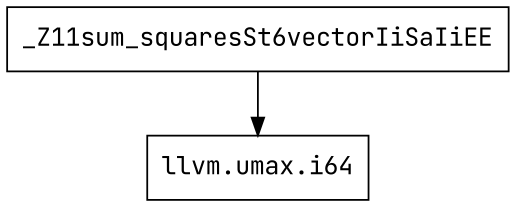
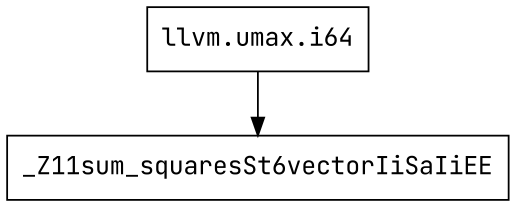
edge "_Z11sum_squaresSt6vectorIiSaIiEE" -> "llvm.umax.i64": reversed
